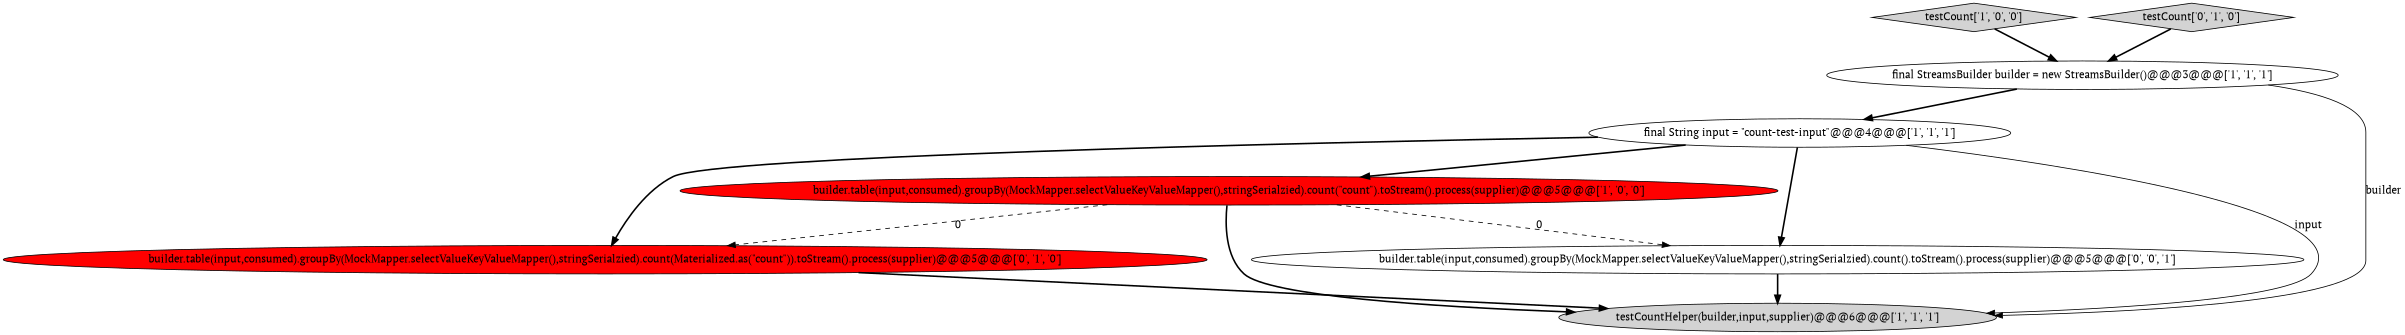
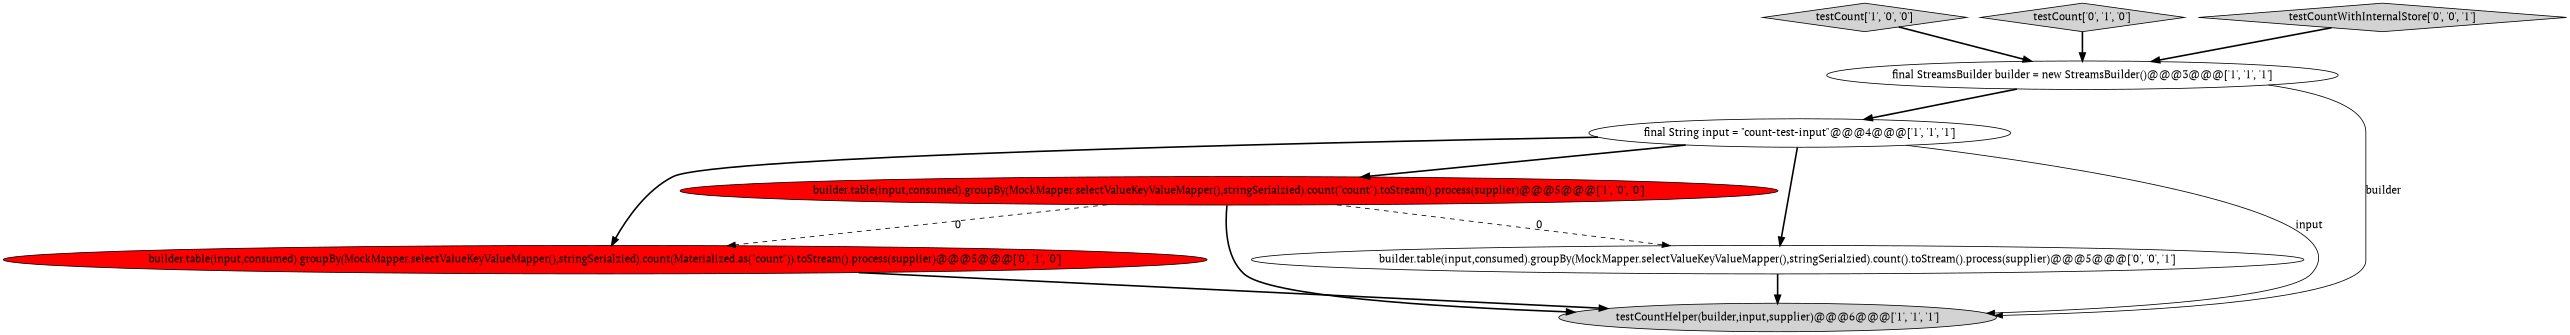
node "testCountWithInternalStore['0', '0', '1']": added
